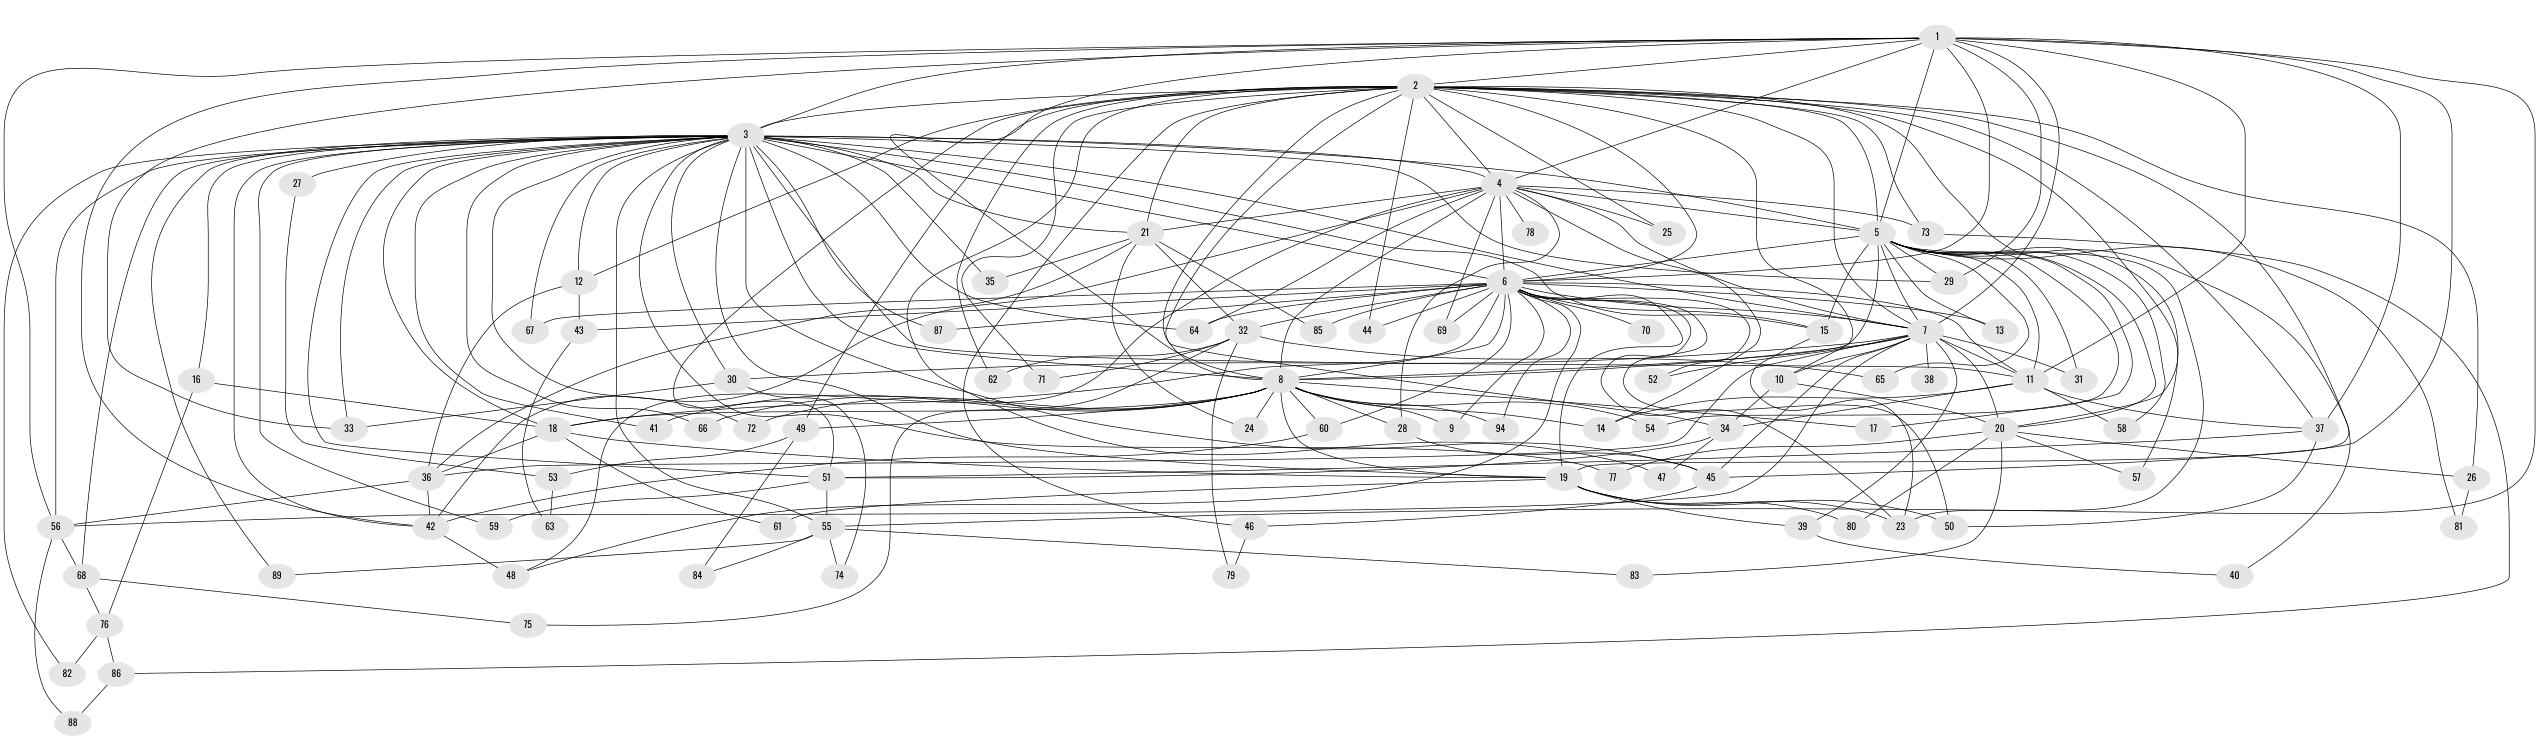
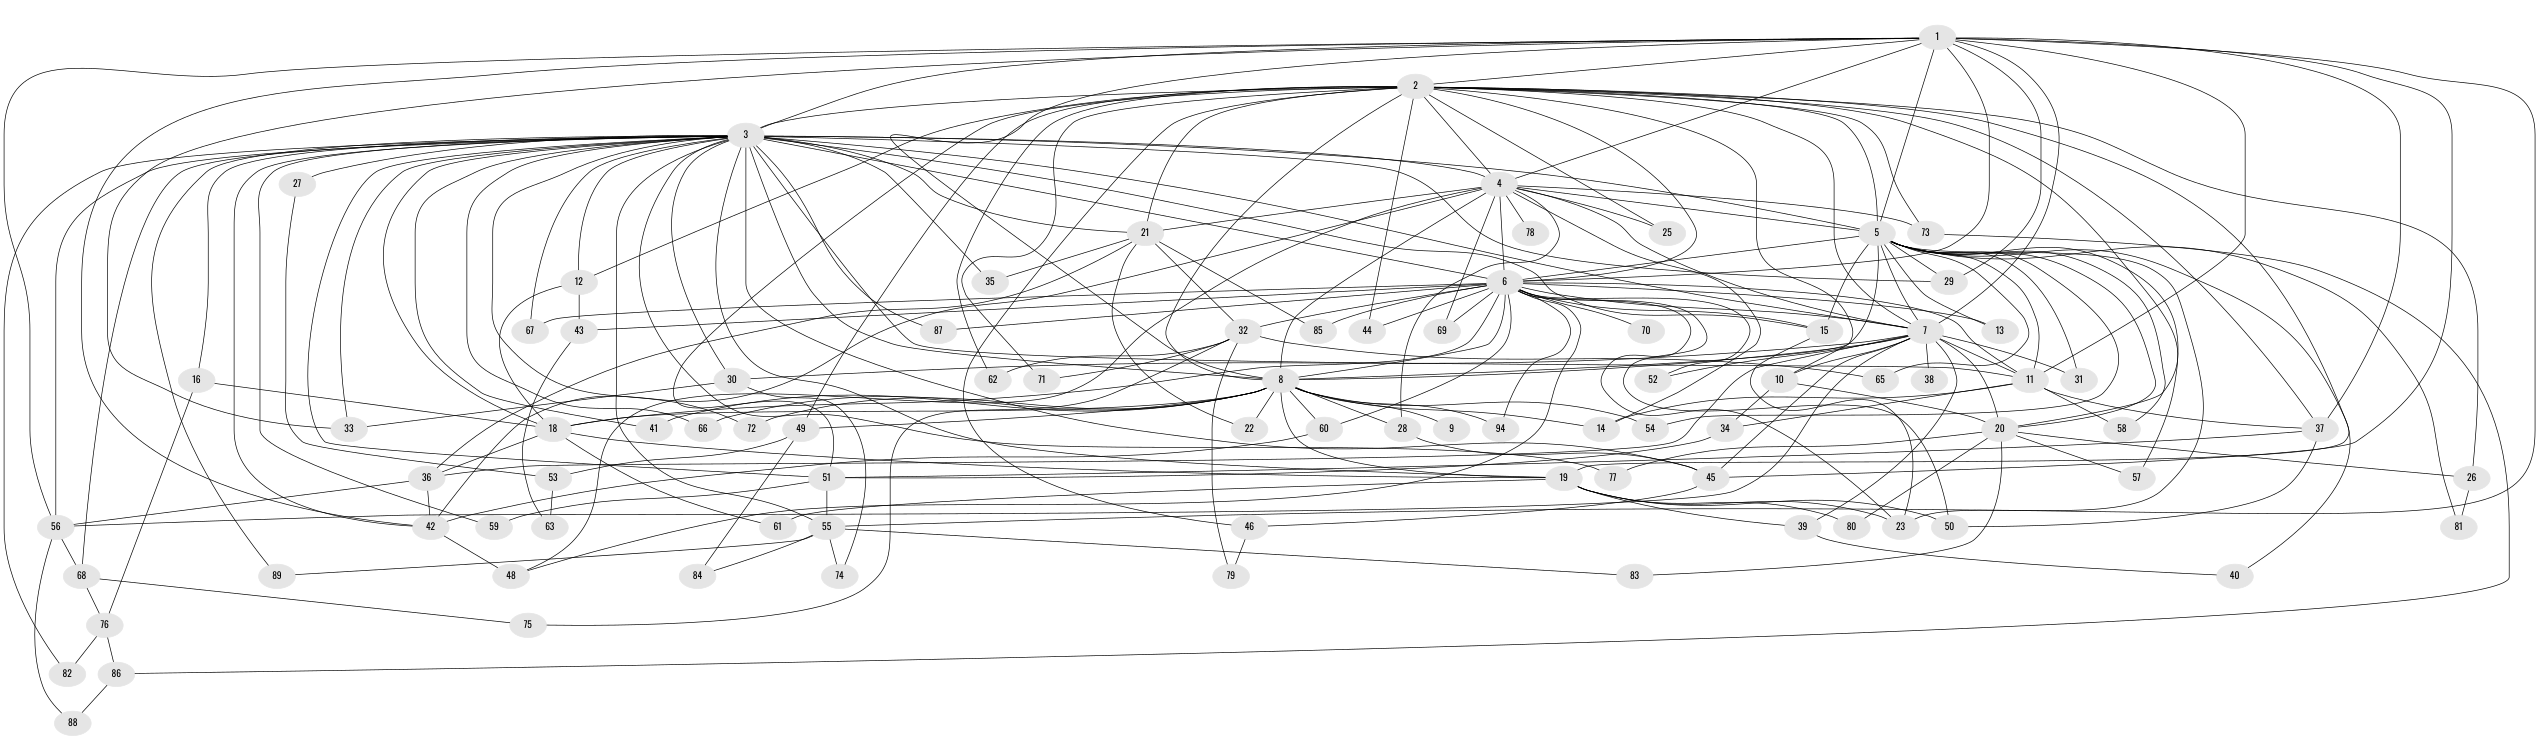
node "64": removed
edge "6" -- "19": removed
edge "6" -- "9": removed
edge "2" -- "34": removed
edge "12" -- "36": now "12" -- "18"
node "24": label "24" -> "22"
node "17": removed
node "47": removed
